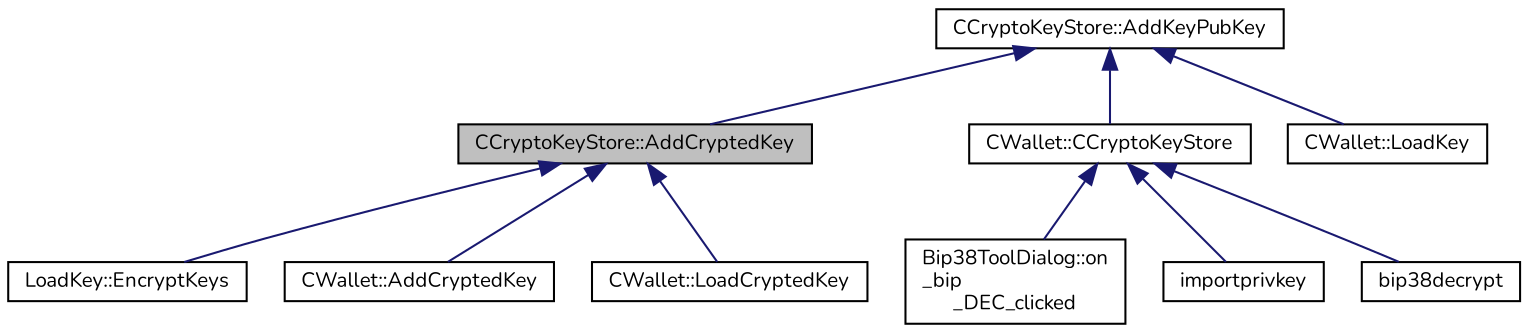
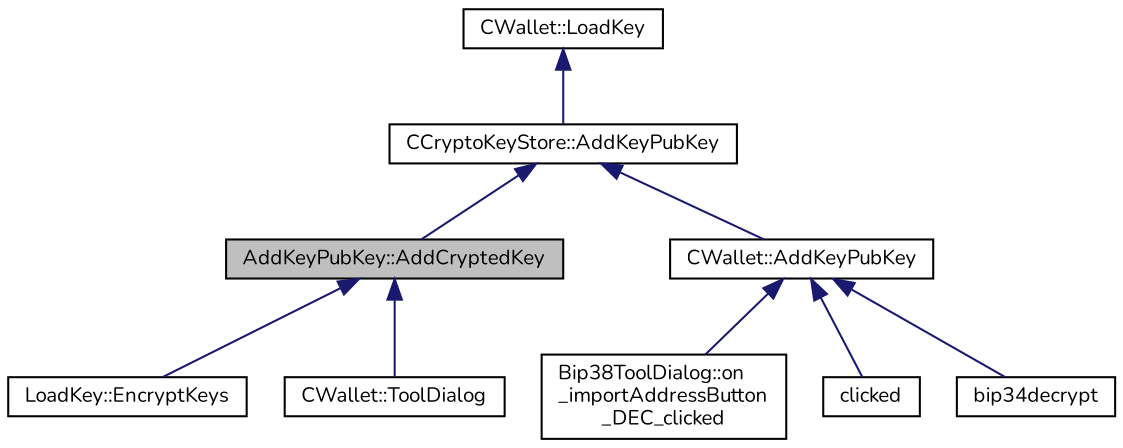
edge "CWallet::LoadKey" -> "CCryptoKeyStore::AddKeyPubKey": reversed
node "CCryptoKeyStore::AddCryptedKey": label "CCryptoKeyStore::AddCryptedKey" -> "AddKeyPubKey::AddCryptedKey"
node "CWallet::CCryptoKeyStore": label "CWallet::CCryptoKeyStore" -> "CWallet::AddKeyPubKey"
node "CWallet::AddCryptedKey": label "CWallet::AddCryptedKey" -> "CWallet::ToolDialog"
node "CWallet::LoadCryptedKey": removed
node "Bip38ToolDialog::on _bip _DEC_clicked": label "Bip38ToolDialog::on _bip _DEC_clicked" -> "Bip38ToolDialog::on _importAddressButton _DEC_clicked"
node "importprivkey": label "importprivkey" -> "clicked"
node "bip38decrypt": label "bip38decrypt" -> "bip34decrypt"
